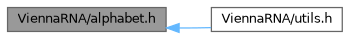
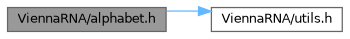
edge "ViennaRNA/utils.h" -> "ViennaRNA/alphabet.h": reversed
